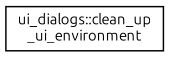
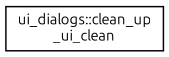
node "ui_dialogs::clean_up _ui_environment": label "ui_dialogs::clean_up _ui_environment" -> "ui_dialogs::clean_up _ui_clean"
